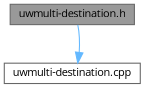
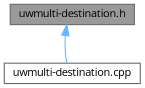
edge "uwmulti-destination.h" -> "uwmulti-destination.cpp": reversed
